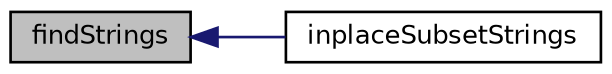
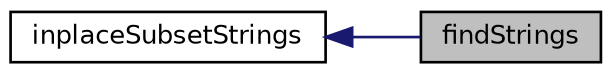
edge "inplaceSubsetStrings" -> "findStrings": reversed
